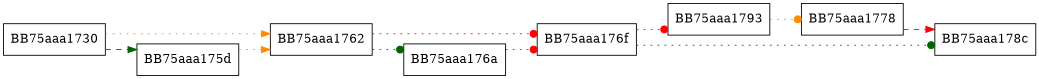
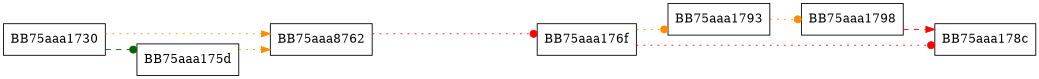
node "BB75aaa1778": label "BB75aaa1778" -> "BB75aaa1798"
edge "BB75aaa176f" -> "BB75aaa1793": color red -> darkorange
node "BB75aaa1762": label "BB75aaa1762" -> "BB75aaa8762"
edge "BB75aaa176f" -> "BB75aaa178c": color darkgreen -> red
edge "BB75aaa1730" -> "BB75aaa175d": arrowhead normal -> dot
node "BB75aaa176a": removed
